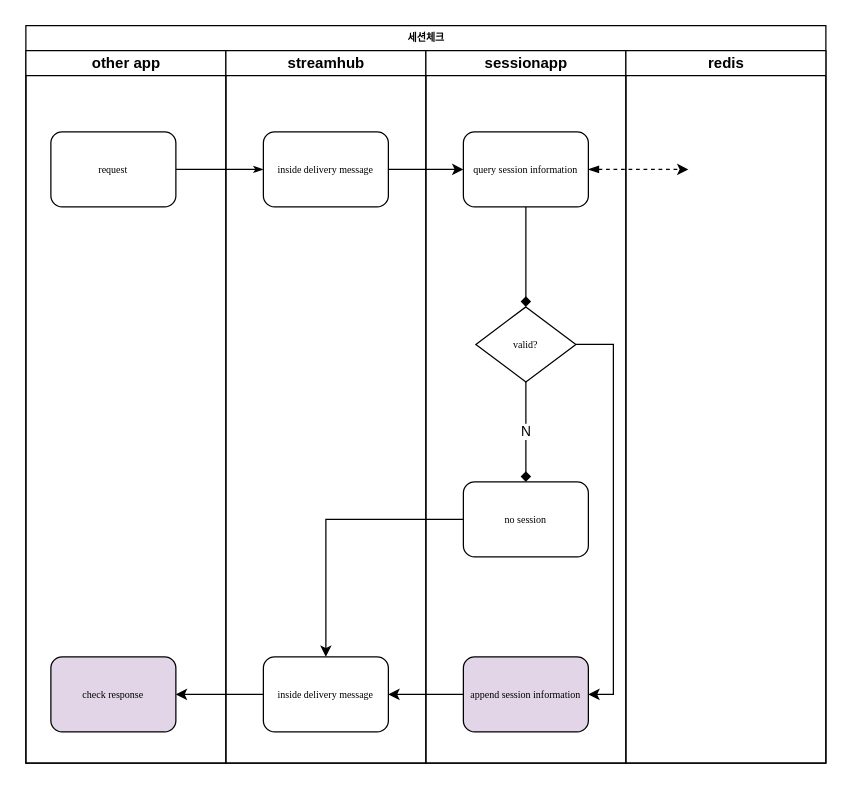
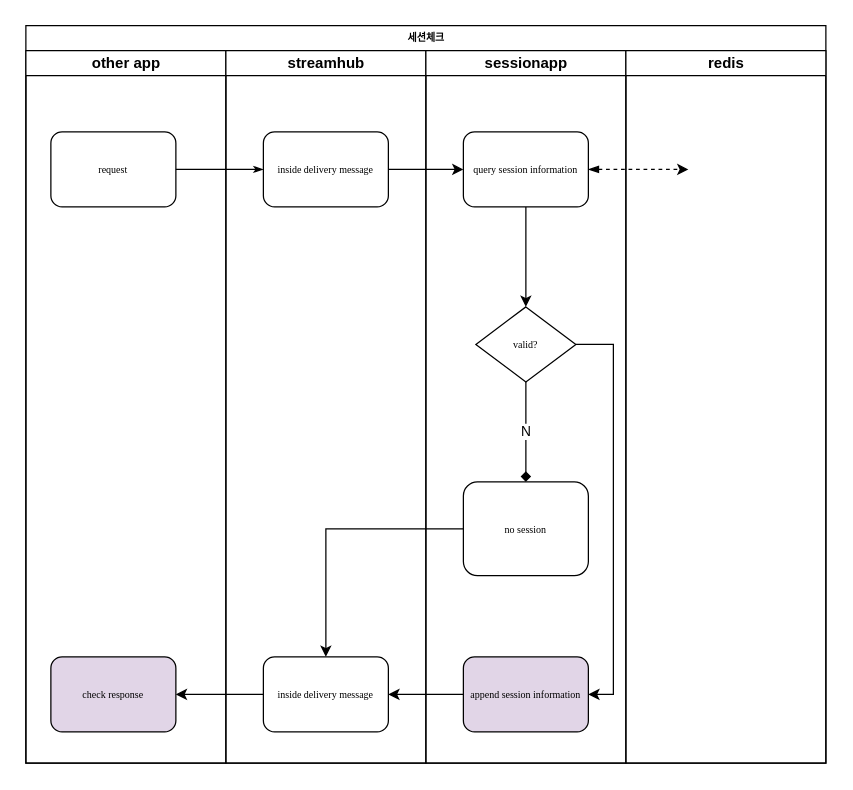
edge "query session information" -> "valid?": arrowhead diamond -> classic
node "no session": size 125x75 -> 125x94
